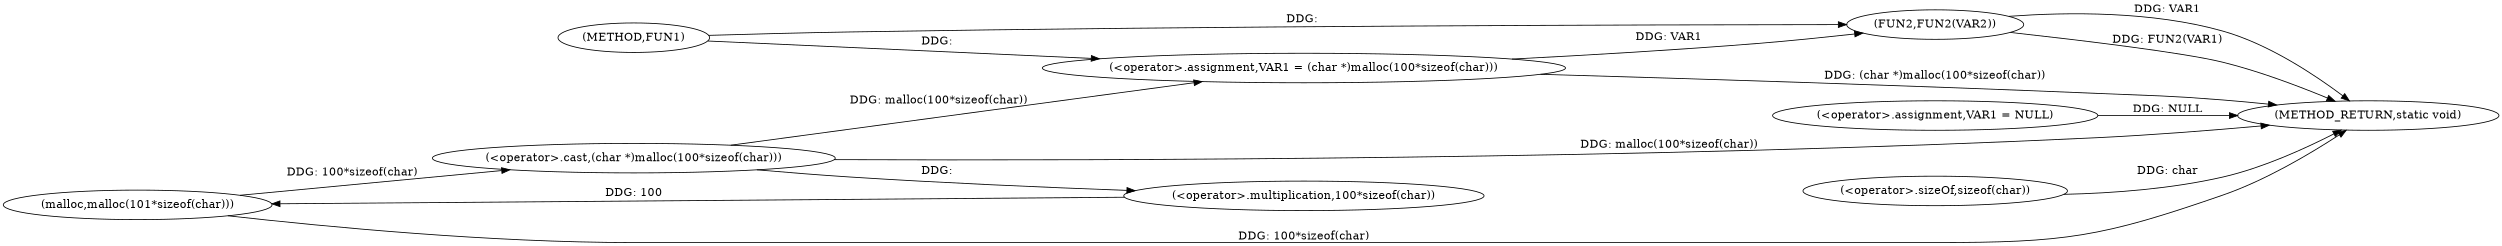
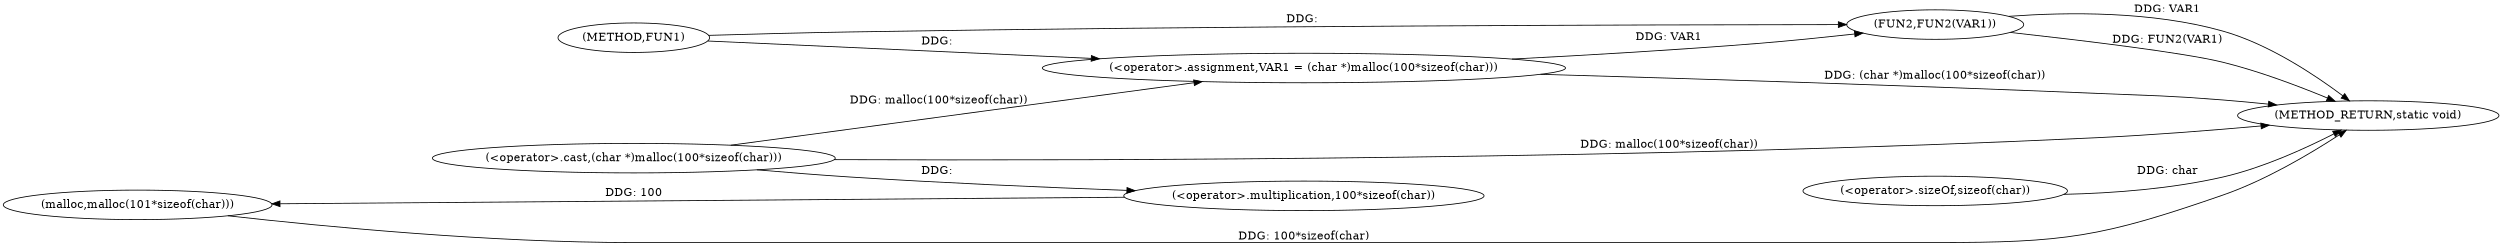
node "(FUN2,FUN2(VAR2))": label "(FUN2,FUN2(VAR2))" -> "(FUN2,FUN2(VAR1))"
node "(<operator>.assignment,VAR1 = NULL)": removed
edge "(malloc,malloc(101*sizeof(char)))" -> "(<operator>.cast,(char *)malloc(100*sizeof(char)))": removed, label "DDG: 100*sizeof(char)"
